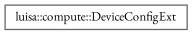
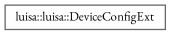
node "luisa::compute::DeviceConfigExt": label "luisa::compute::DeviceConfigExt" -> "luisa::luisa::DeviceConfigExt"
